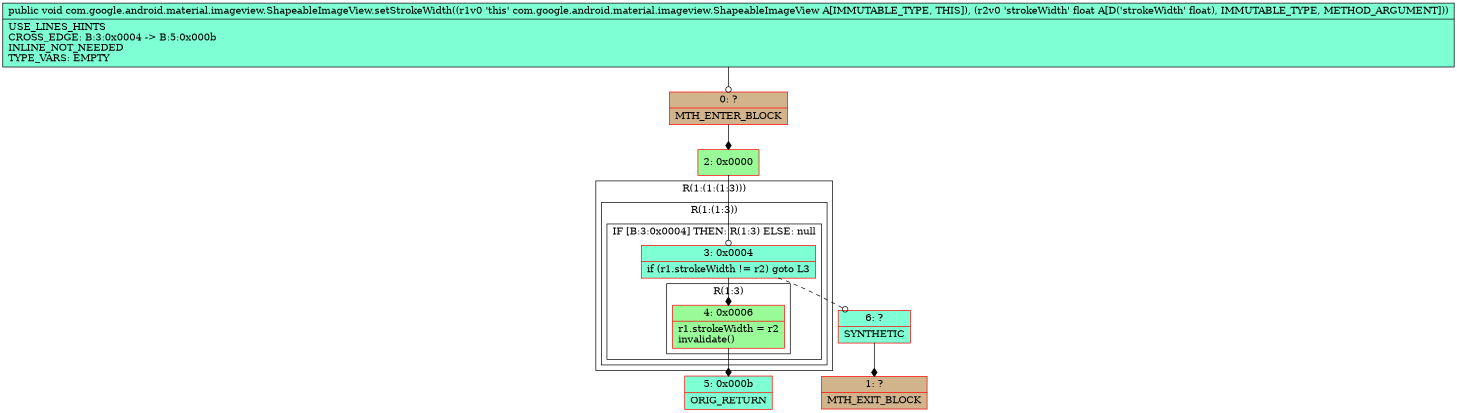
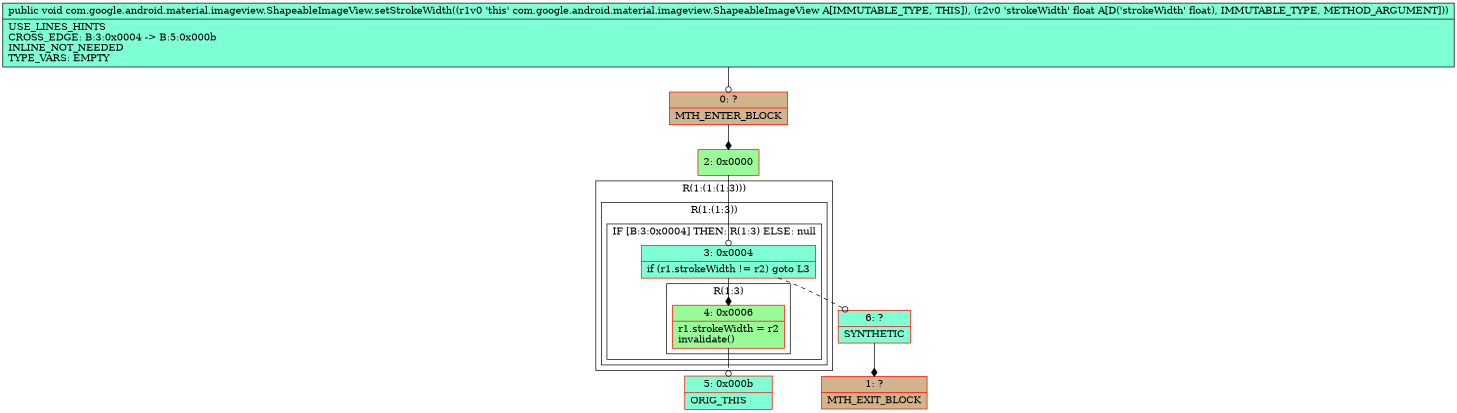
edge "4: 0x0006" -> "5: 0x000b": arrowhead diamond -> odot
node "5: 0x000b": text "ORIG_RETURN" -> "ORIG_THIS"
